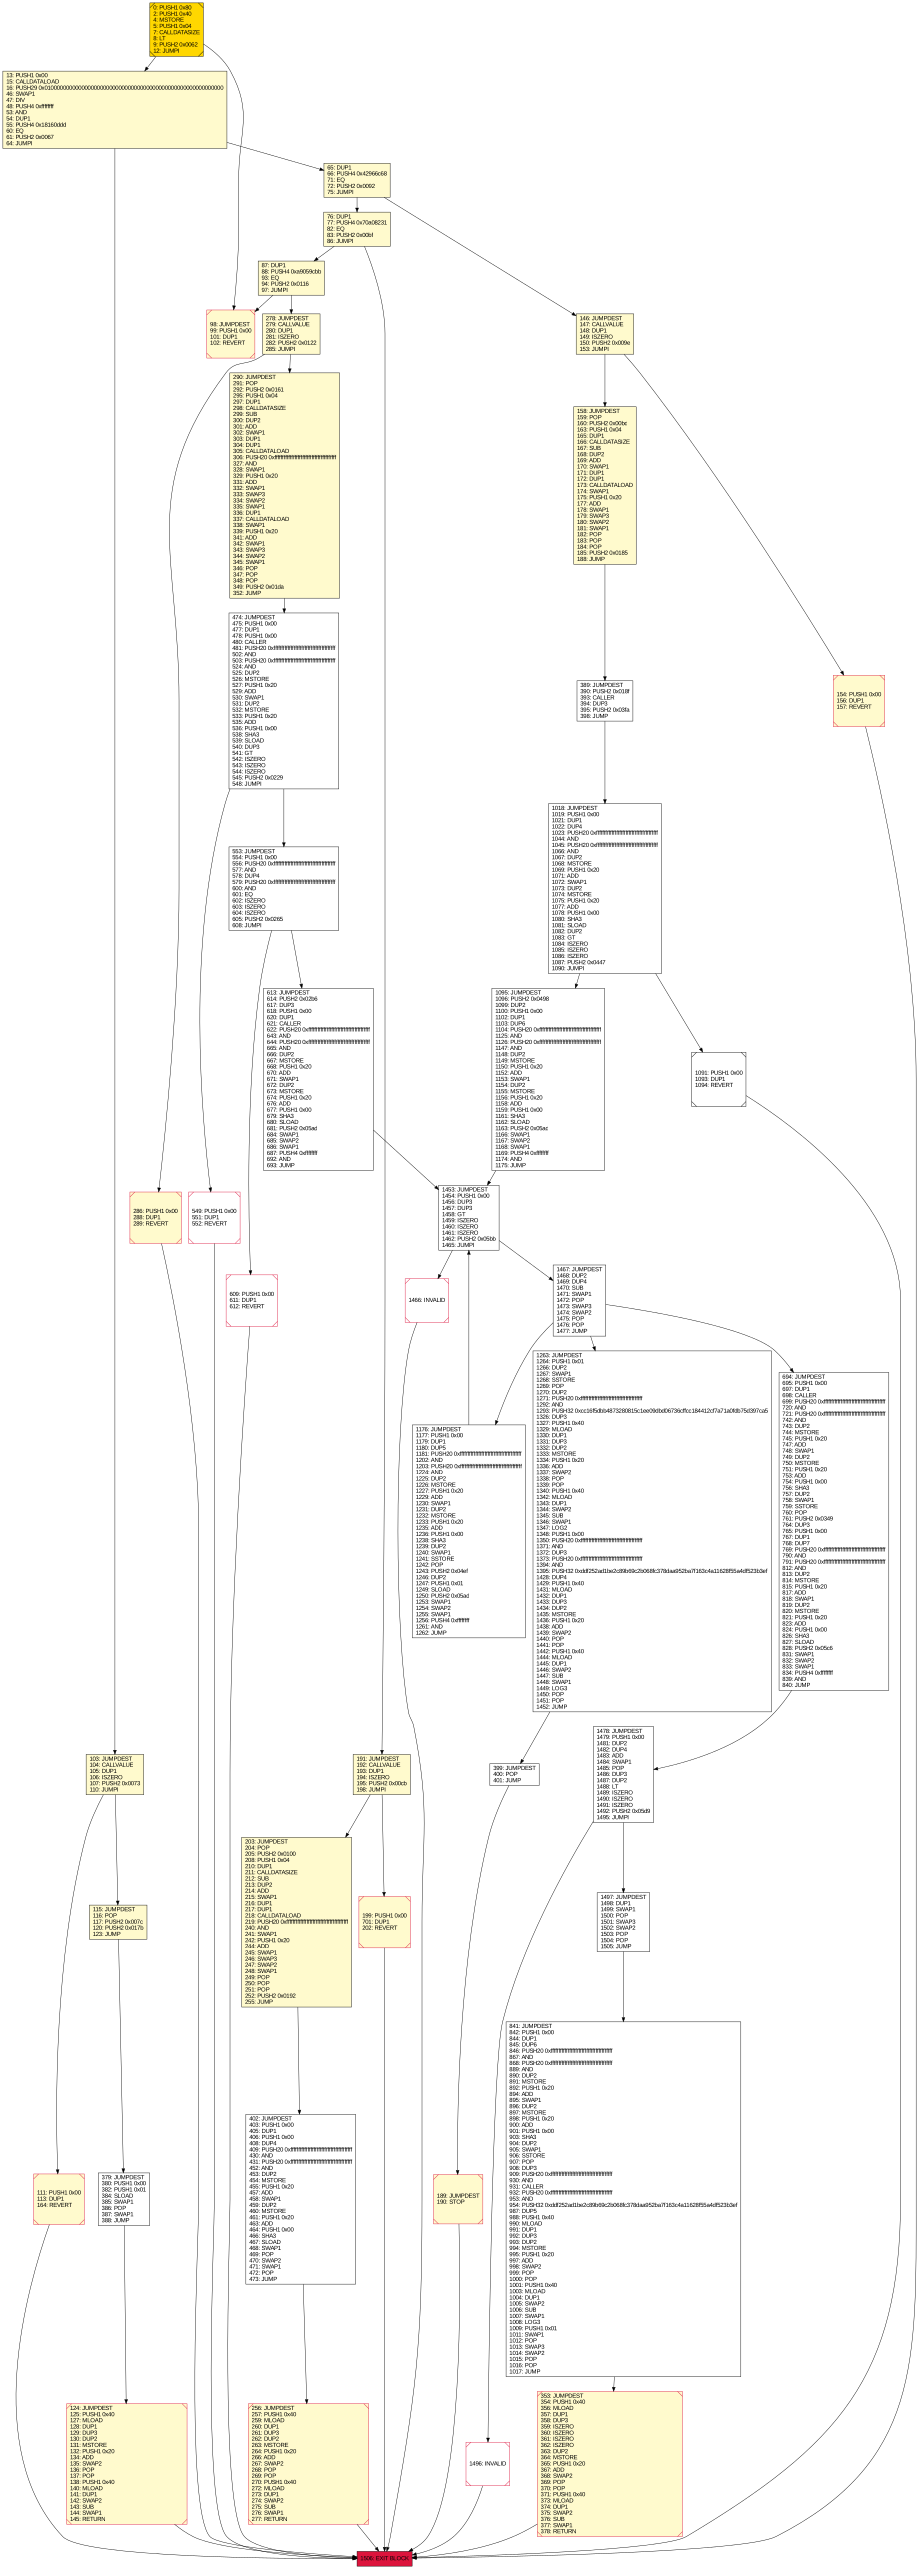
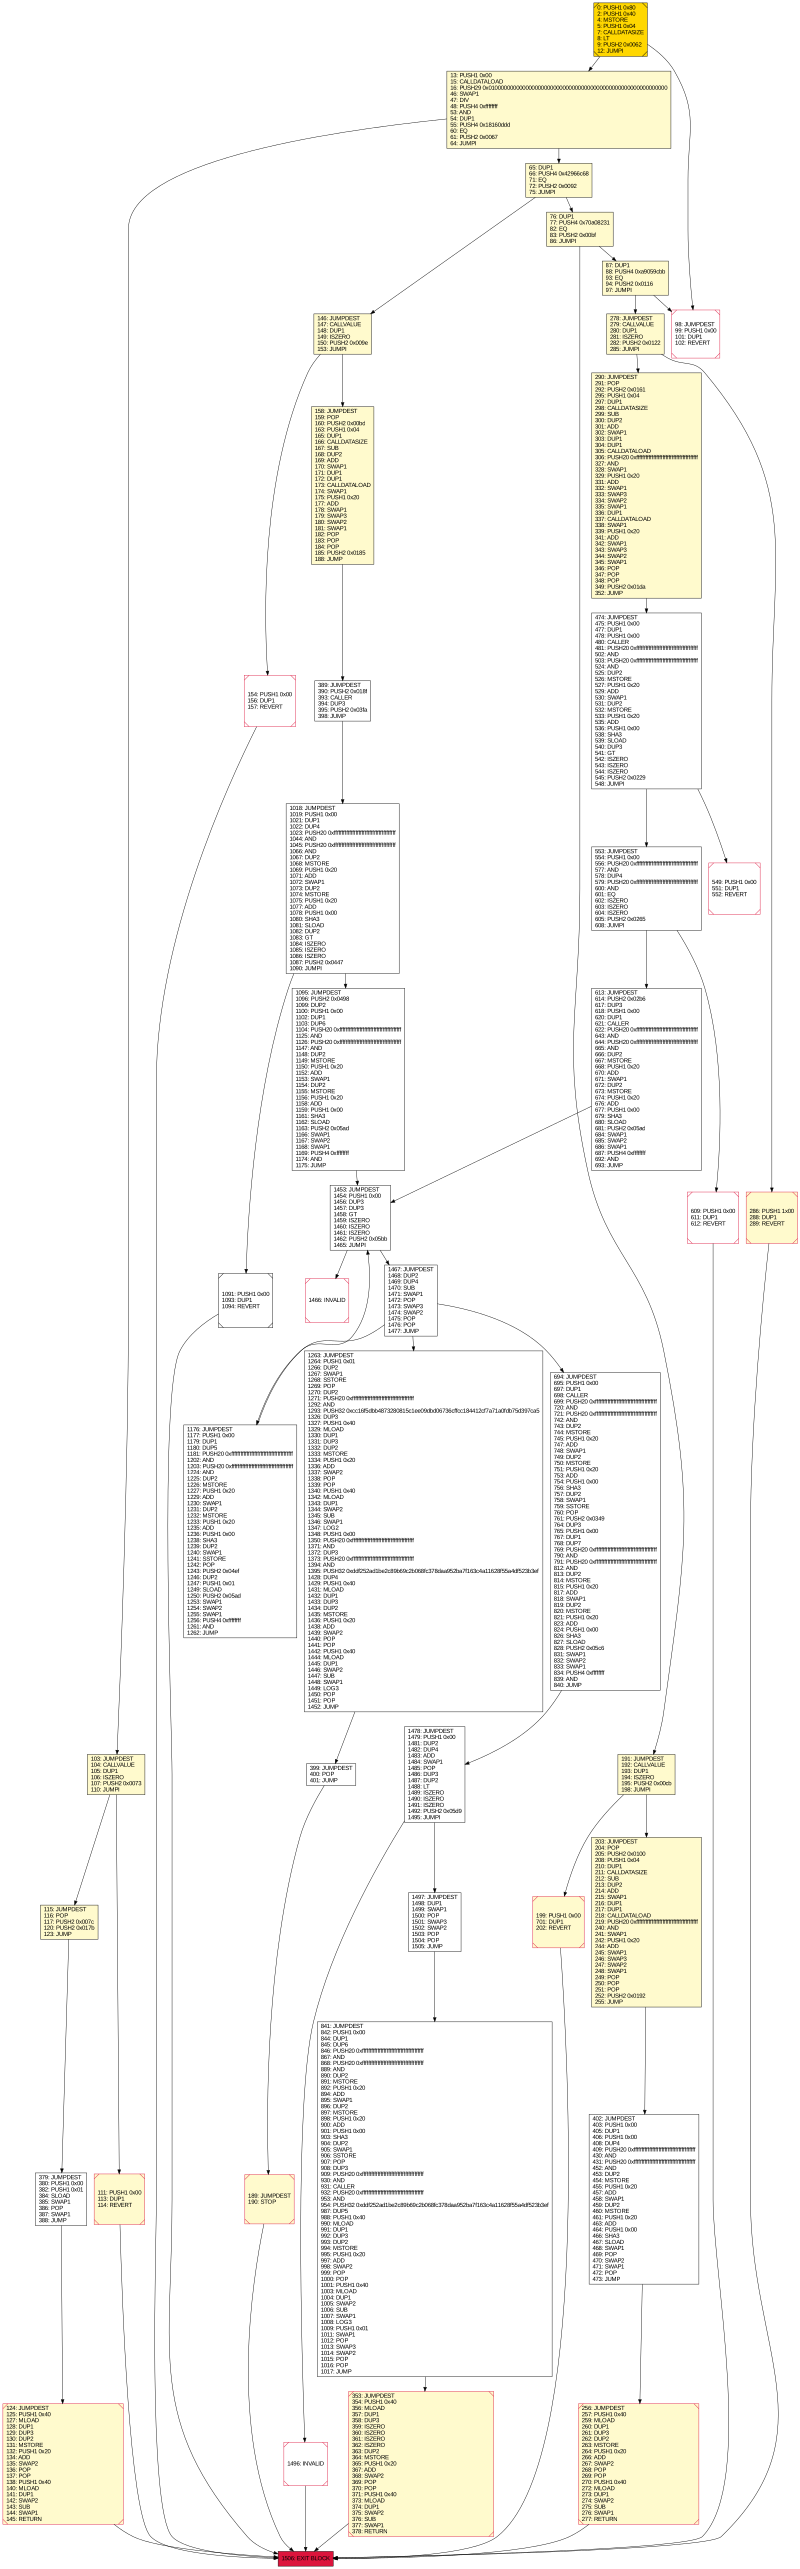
node "98: JUMPDEST 99: PUSH1 0x00 101: DUP1 102: REVERT": fillcolor lemonchiffon -> white
node "154: PUSH1 0x00 156: DUP1 157: REVERT": fillcolor lemonchiffon -> white
node "286: PUSH1 0x00 288: DUP1 289: REVERT": label "286: PUSH1 0x00 288: DUP1 289: REVERT" -> "286: PUSH1 1x00 288: DUP1 289: REVERT"
edge "1466: INVALID" -> "1506: EXIT BLOCK": removed
edge "549: PUSH1 0x00 551: DUP1 552: REVERT" -> "1506: EXIT BLOCK": removed
node "111: PUSH1 0x00 113: DUP1 164: REVERT": label "111: PUSH1 0x00 113: DUP1 164: REVERT" -> "111: PUSH1 0x00 113: DUP1 114: REVERT"
